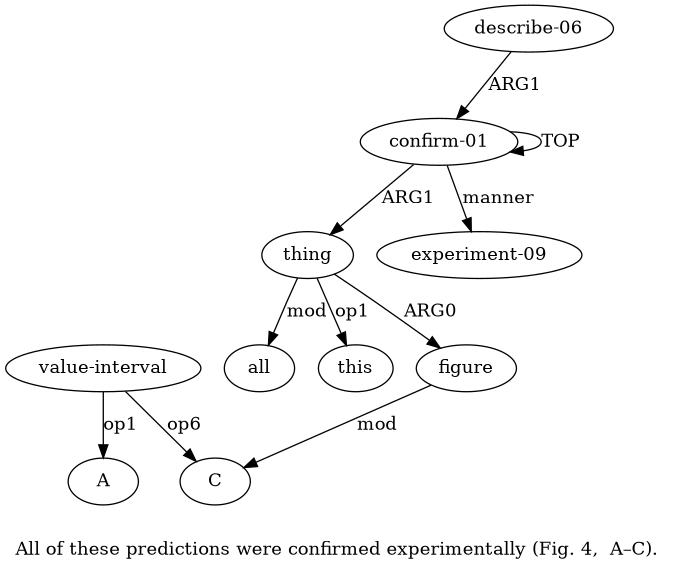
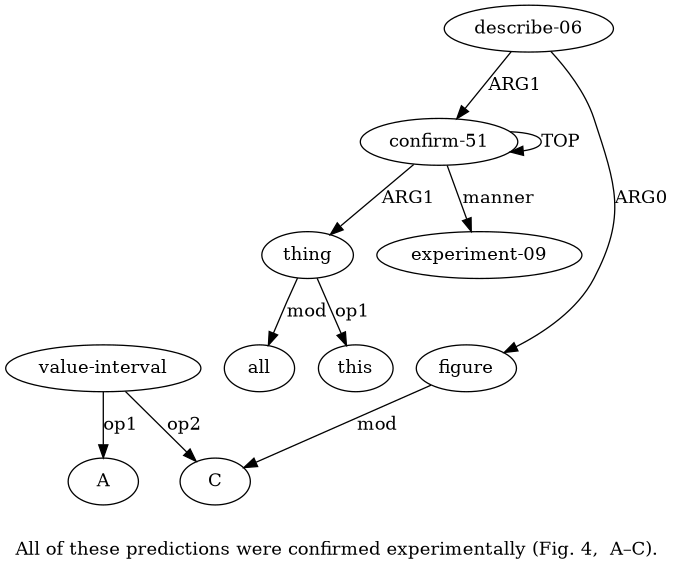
node "confirm-01": label "confirm-01" -> "confirm-51"
edge "thing" -> "figure": now "describe-06" -> "figure"
edge "value-interval" -> "C": label "op6" -> "op2"
